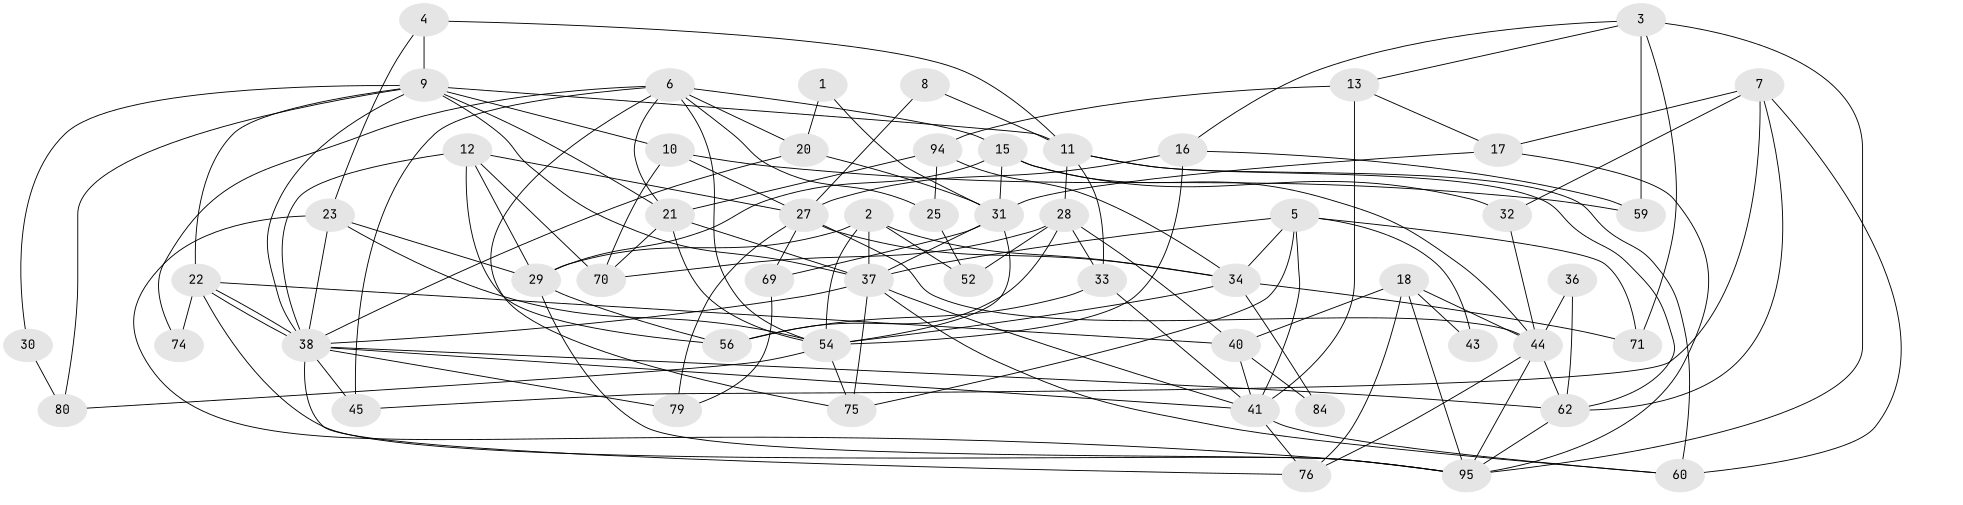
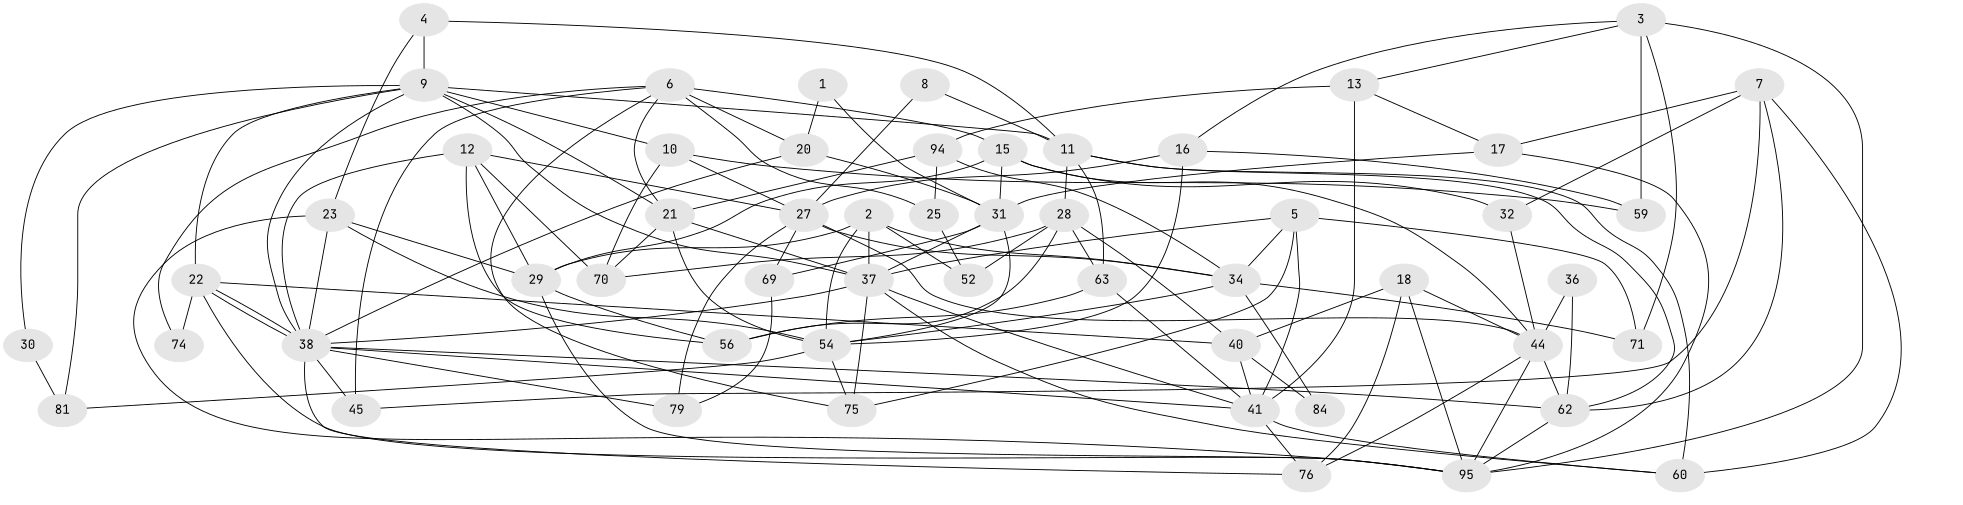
edge "6" -- "54": removed
node "33": label "33" -> "63"
node "43": removed
node "80": label "80" -> "81"
